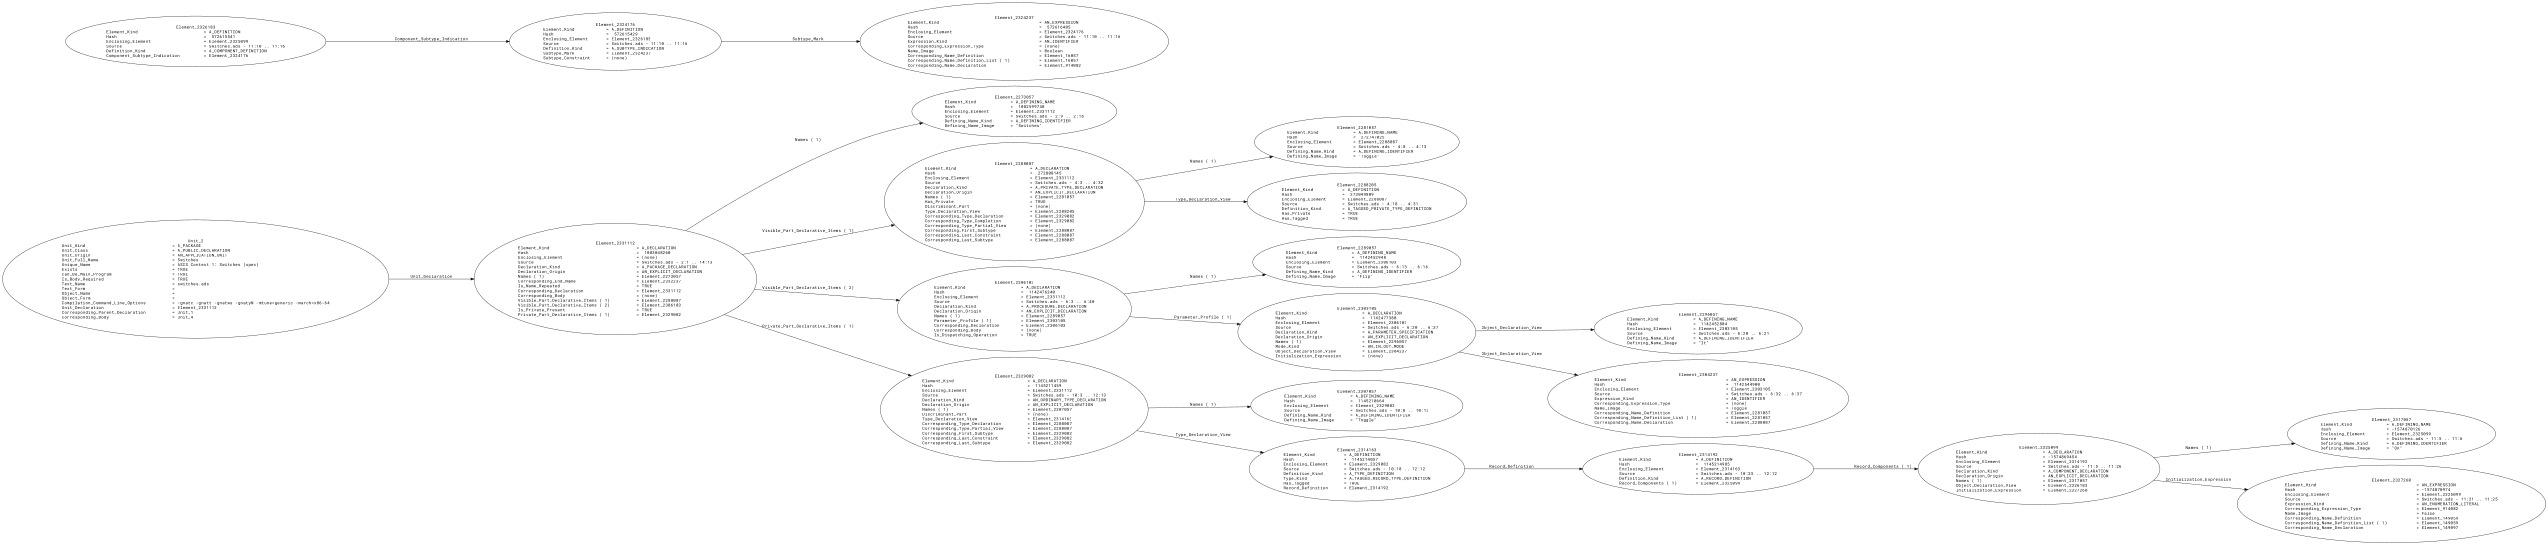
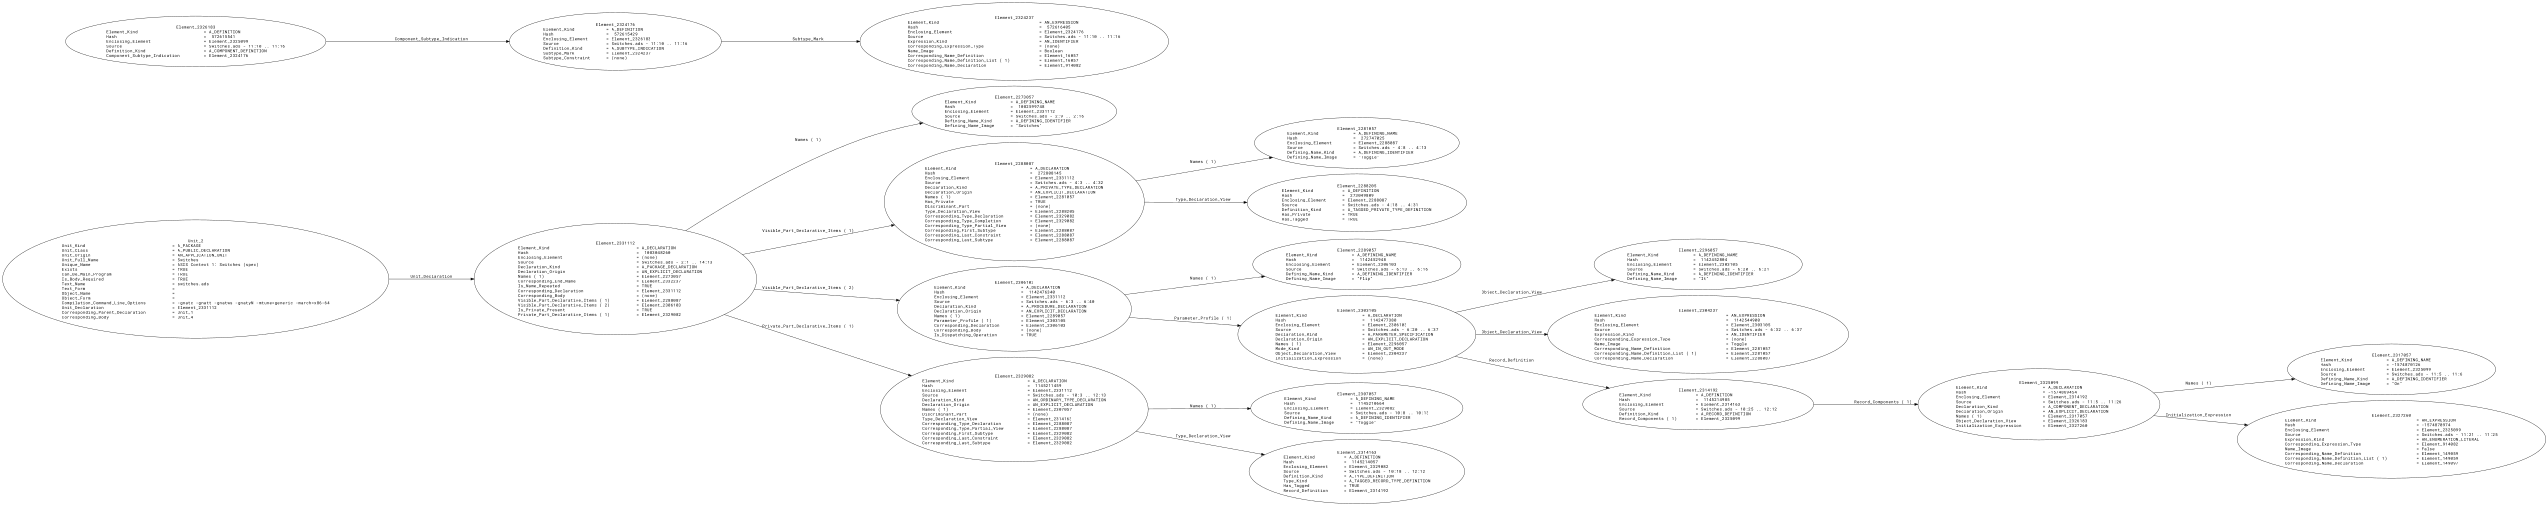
edge "Element_2314163" -> "Element_2314192": now "Element_2303105" -> "Element_2314192"
